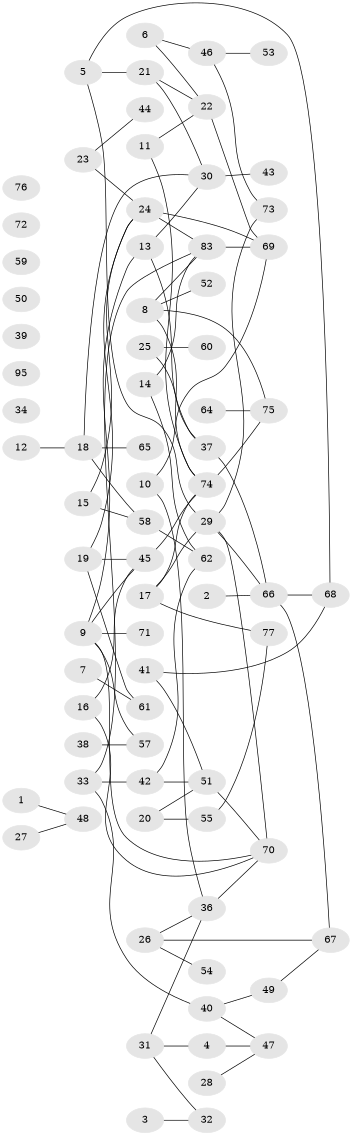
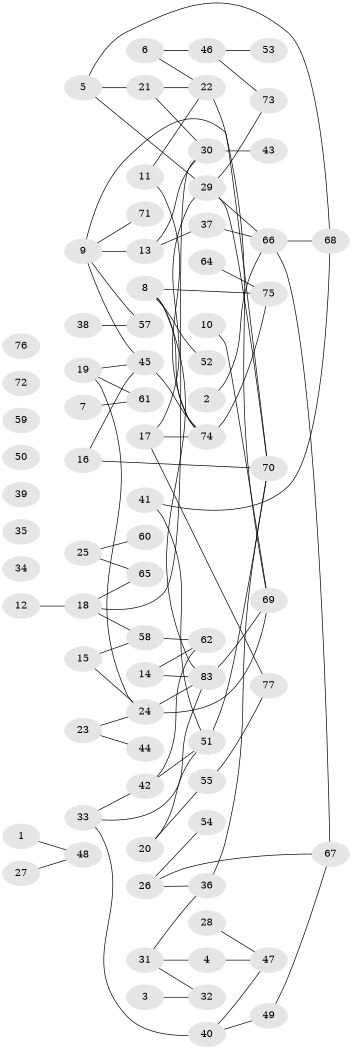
node "95": label "95" -> "35"
edge "25" -- "37": now "25" -- "65"
edge "10" -- "36": removed
